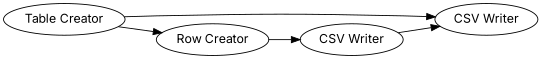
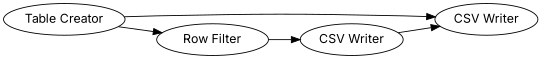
node "Row Creator": label "Row Creator" -> "Row Filter"
